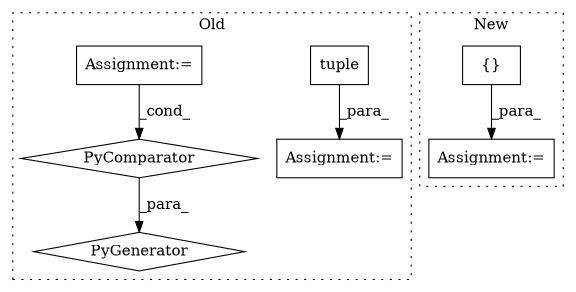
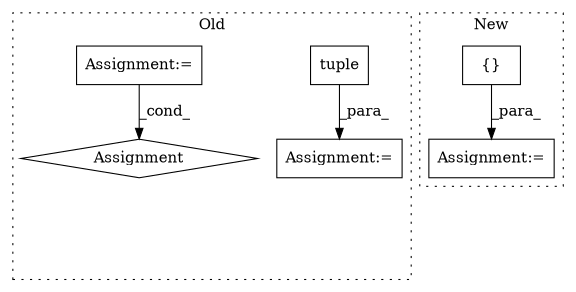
node "PyComparator": label "PyComparator" -> "Assignment"
node "PyGenerator": removed
